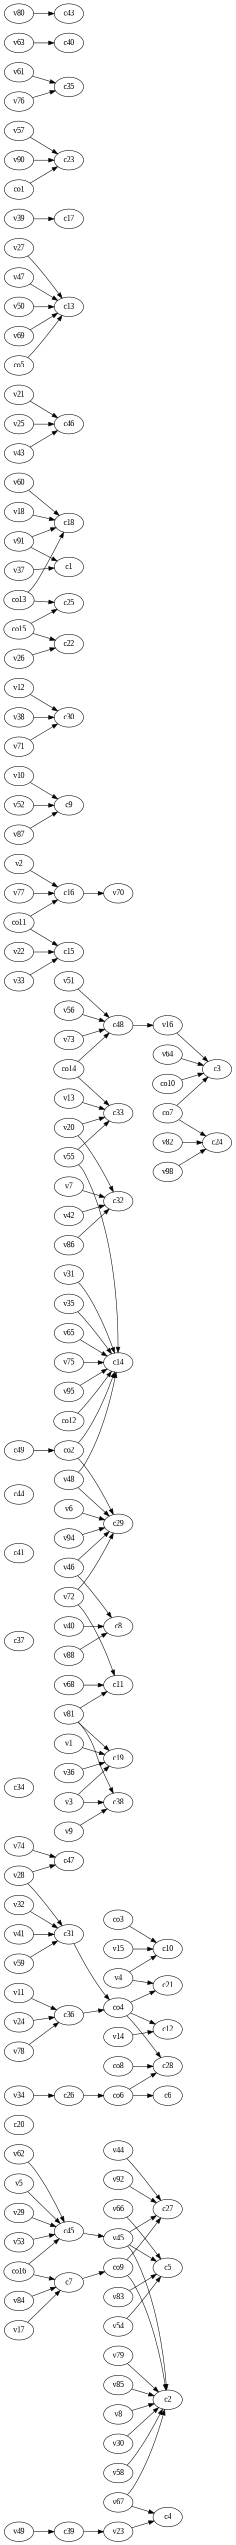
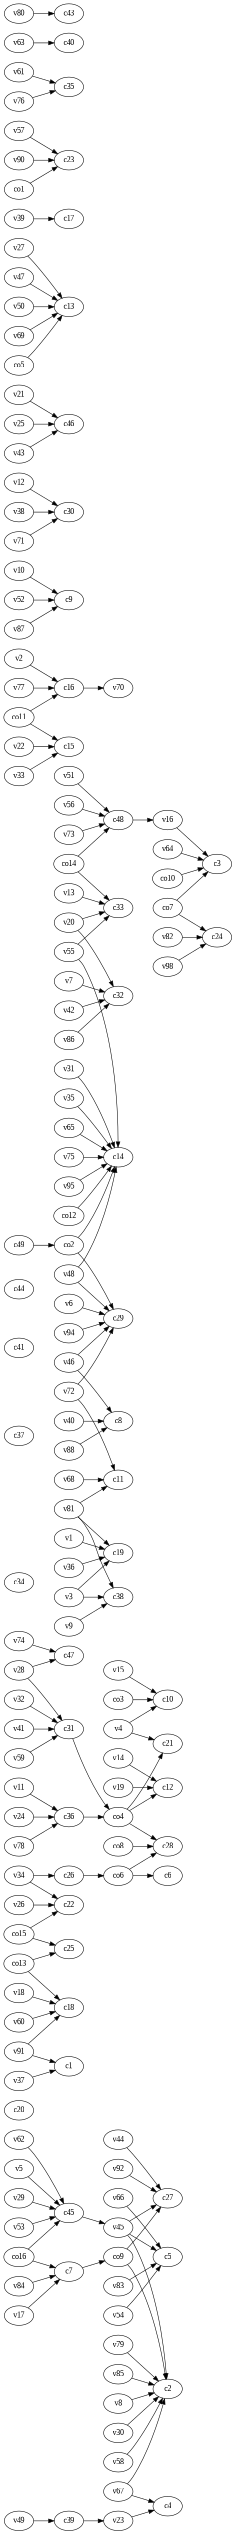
node "v19": added
edge "v34" -> "c22": added
